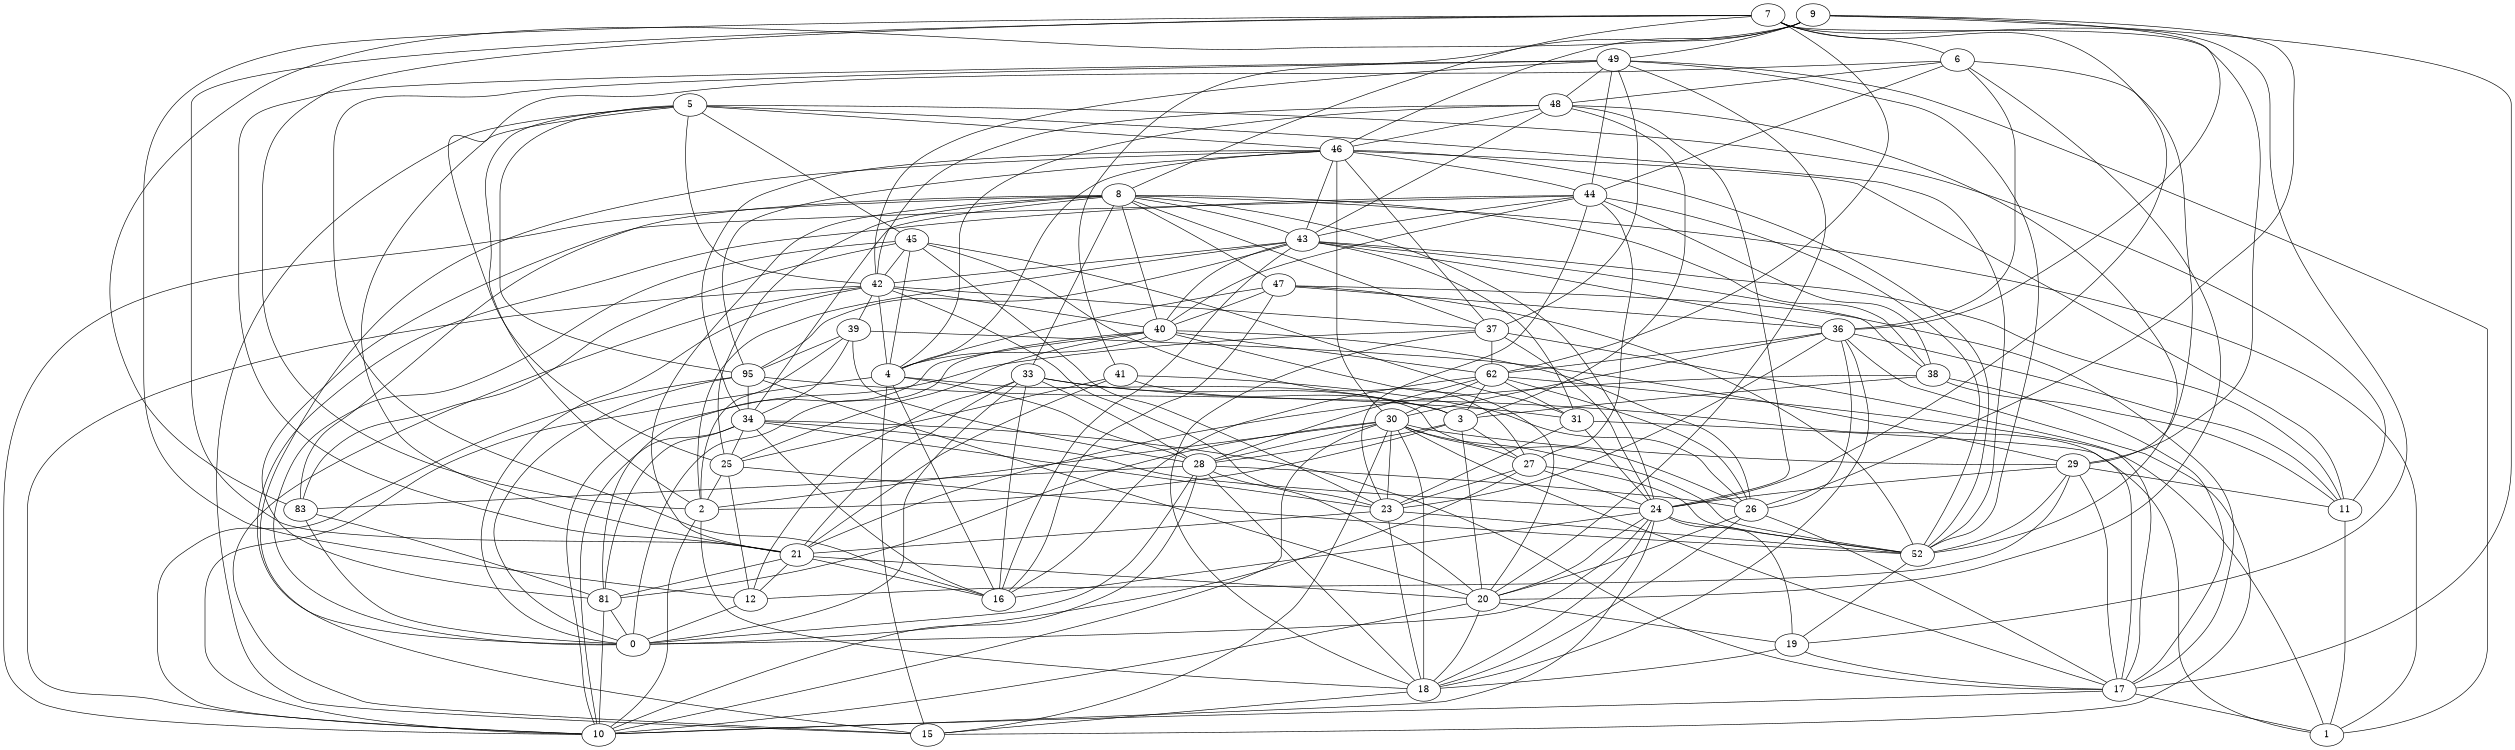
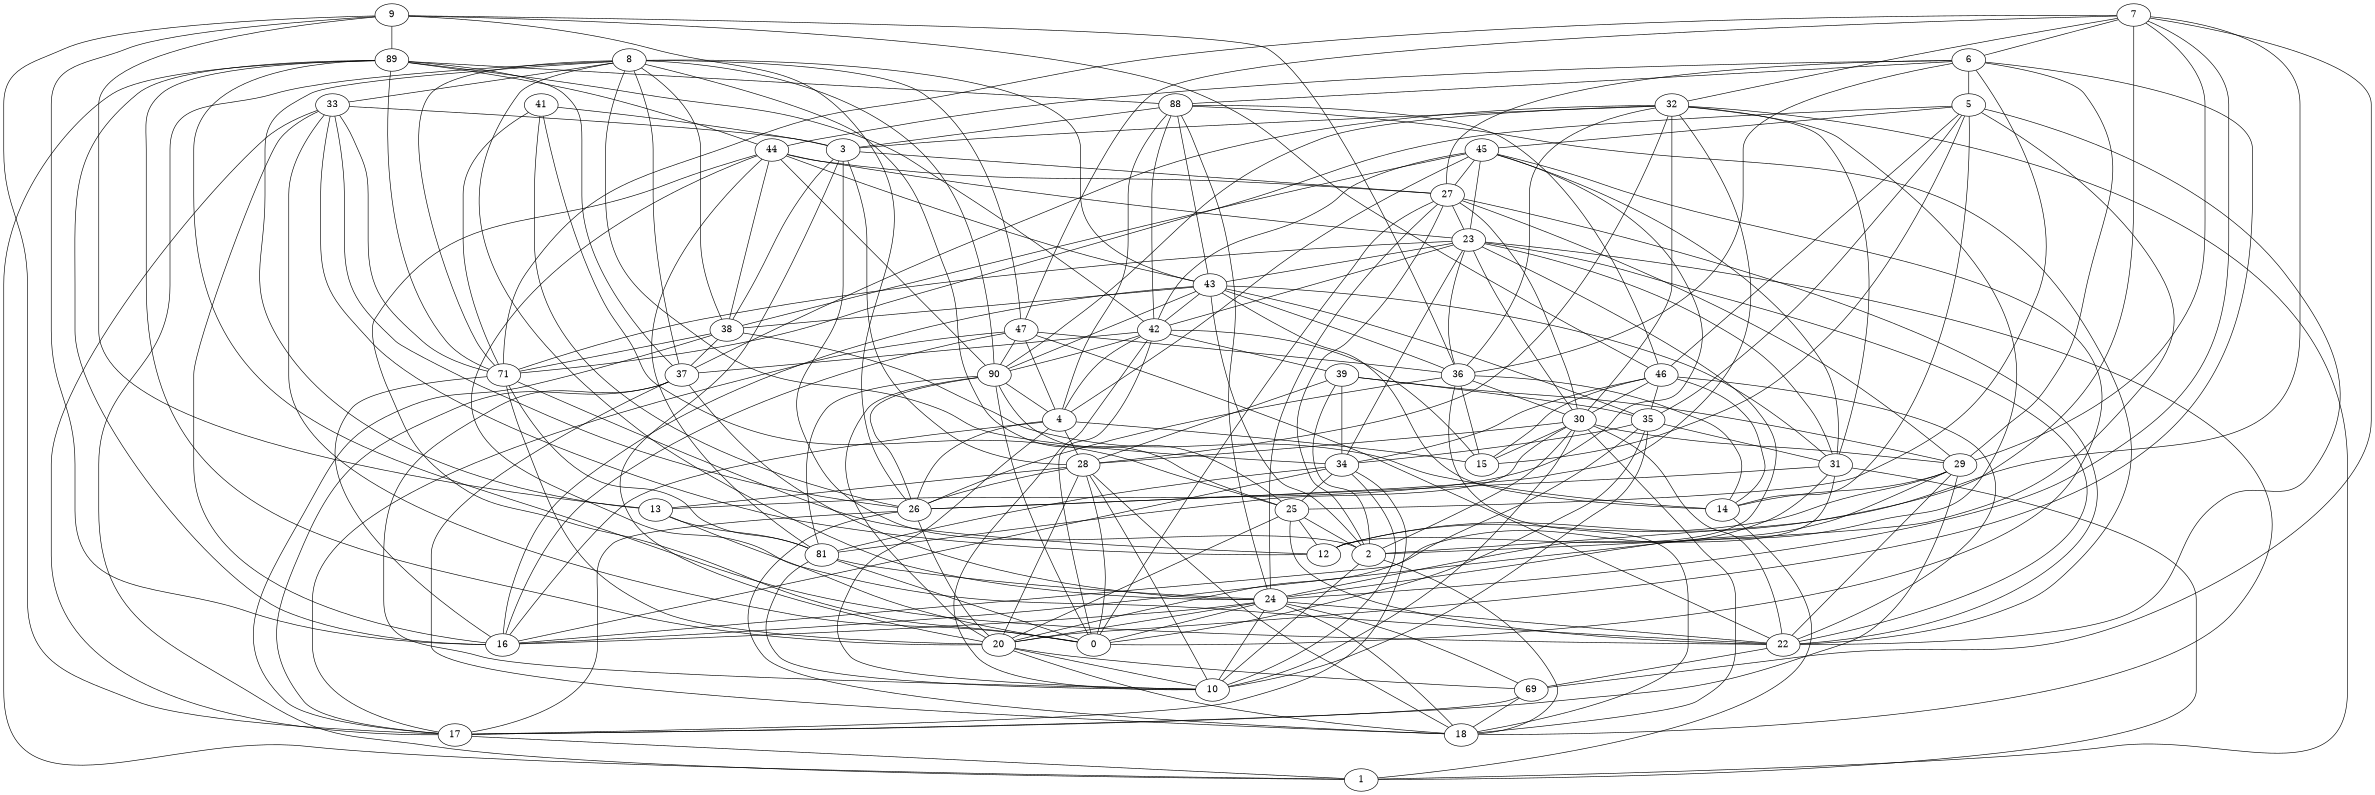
node "49": label "49" -> "89"
edge "7" -- "8": now "7" -- "47"
edge "9" -- "41": now "9" -- "16"
edge "6" -- "27": added
node "48": label "48" -> "88"
edge "46" -- "44": removed
edge "46" -- "4": removed
edge "46" -- "43": now "23" -- "43"
edge "45" -- "38": added
edge "46" -- "37": now "38" -- "37"
edge "5" -- "42": now "5" -- "6"
edge "27" -- "29": added
edge "8" -- "10": removed
node "40": label "40" -> "90"
edge "27" -- "2": added
node "95": label "95" -> "35"
node "62": label "62" -> "32"
edge "33" -- "28": now "33" -- "26"
edge "34" -- "24": now "81" -- "24"
edge "31" -- "26": added
node "83": label "83" -> "13"
node "11": label "11" -> "14"
node "21": label "21" -> "71"
node "52": label "52" -> "22"
edge "30" -- "17": removed
edge "25" -- "20": added
edge "31" -- "16": added
edge "12" -- "0": now "12" -- "23"
node "19": label "19" -> "69"
edge "18" -- "15": removed
edge "17" -- "10": removed
